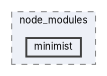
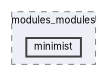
cluster "node_modules": label "node_modules" -> "modules_modules"
